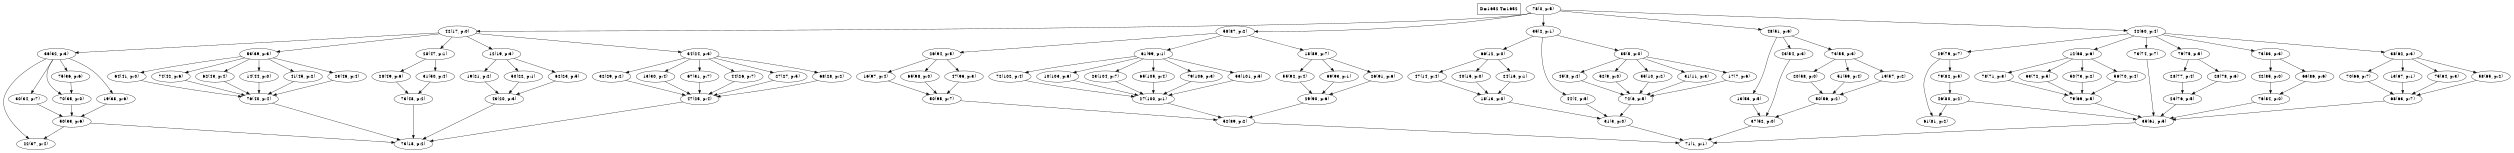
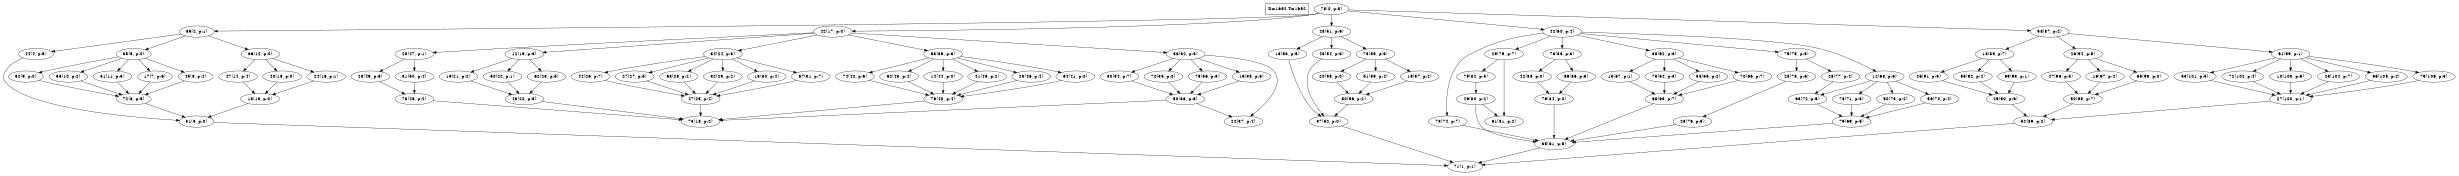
edge "75(36, p:6)" -> "70(35, p:0)": now "75(36, p:6)" -> "50(33, p:6)"
edge "28(77, p:4)" -> "23(76, p:5)": now "28(77, p:4)" -> "63(72, p:5)"
